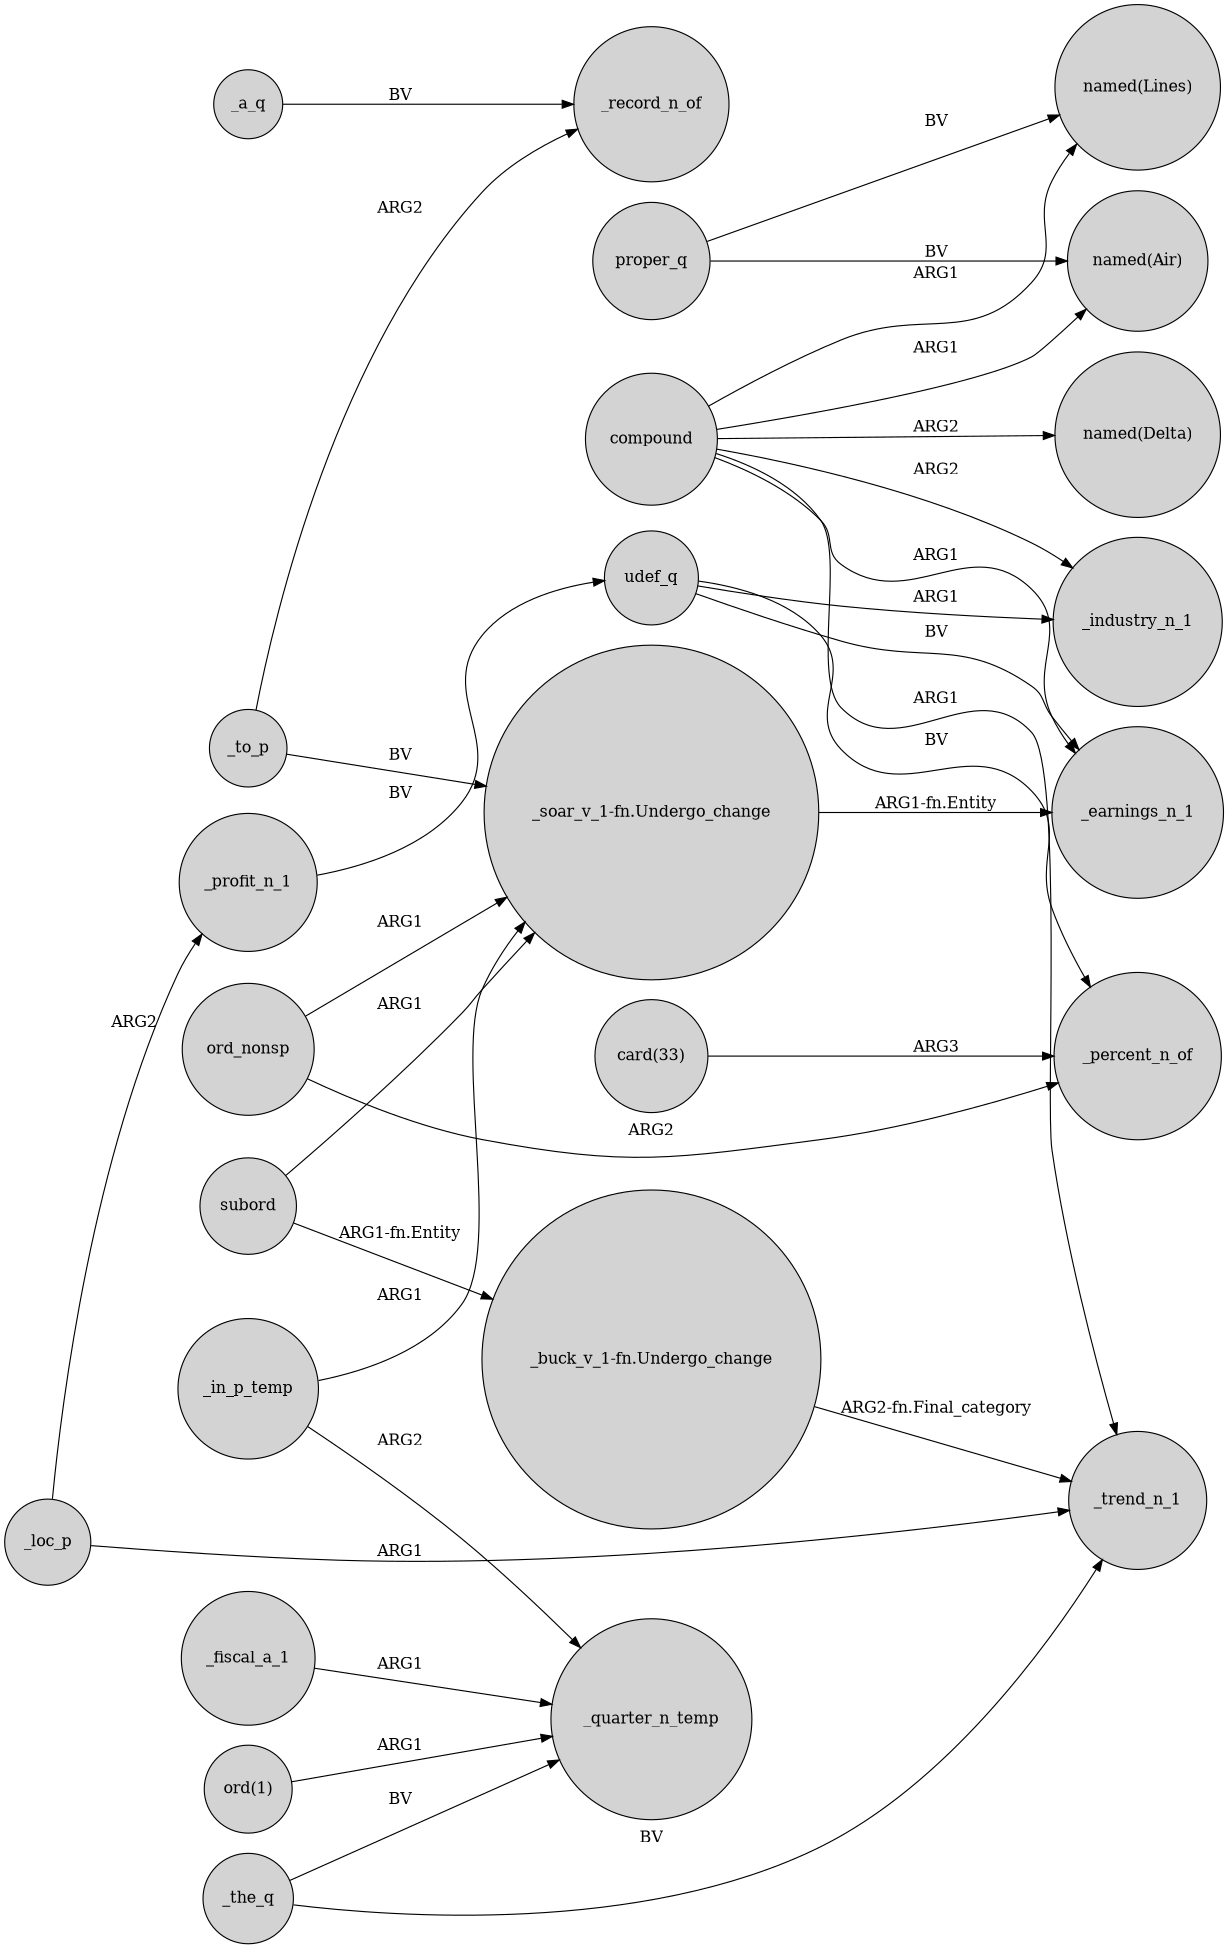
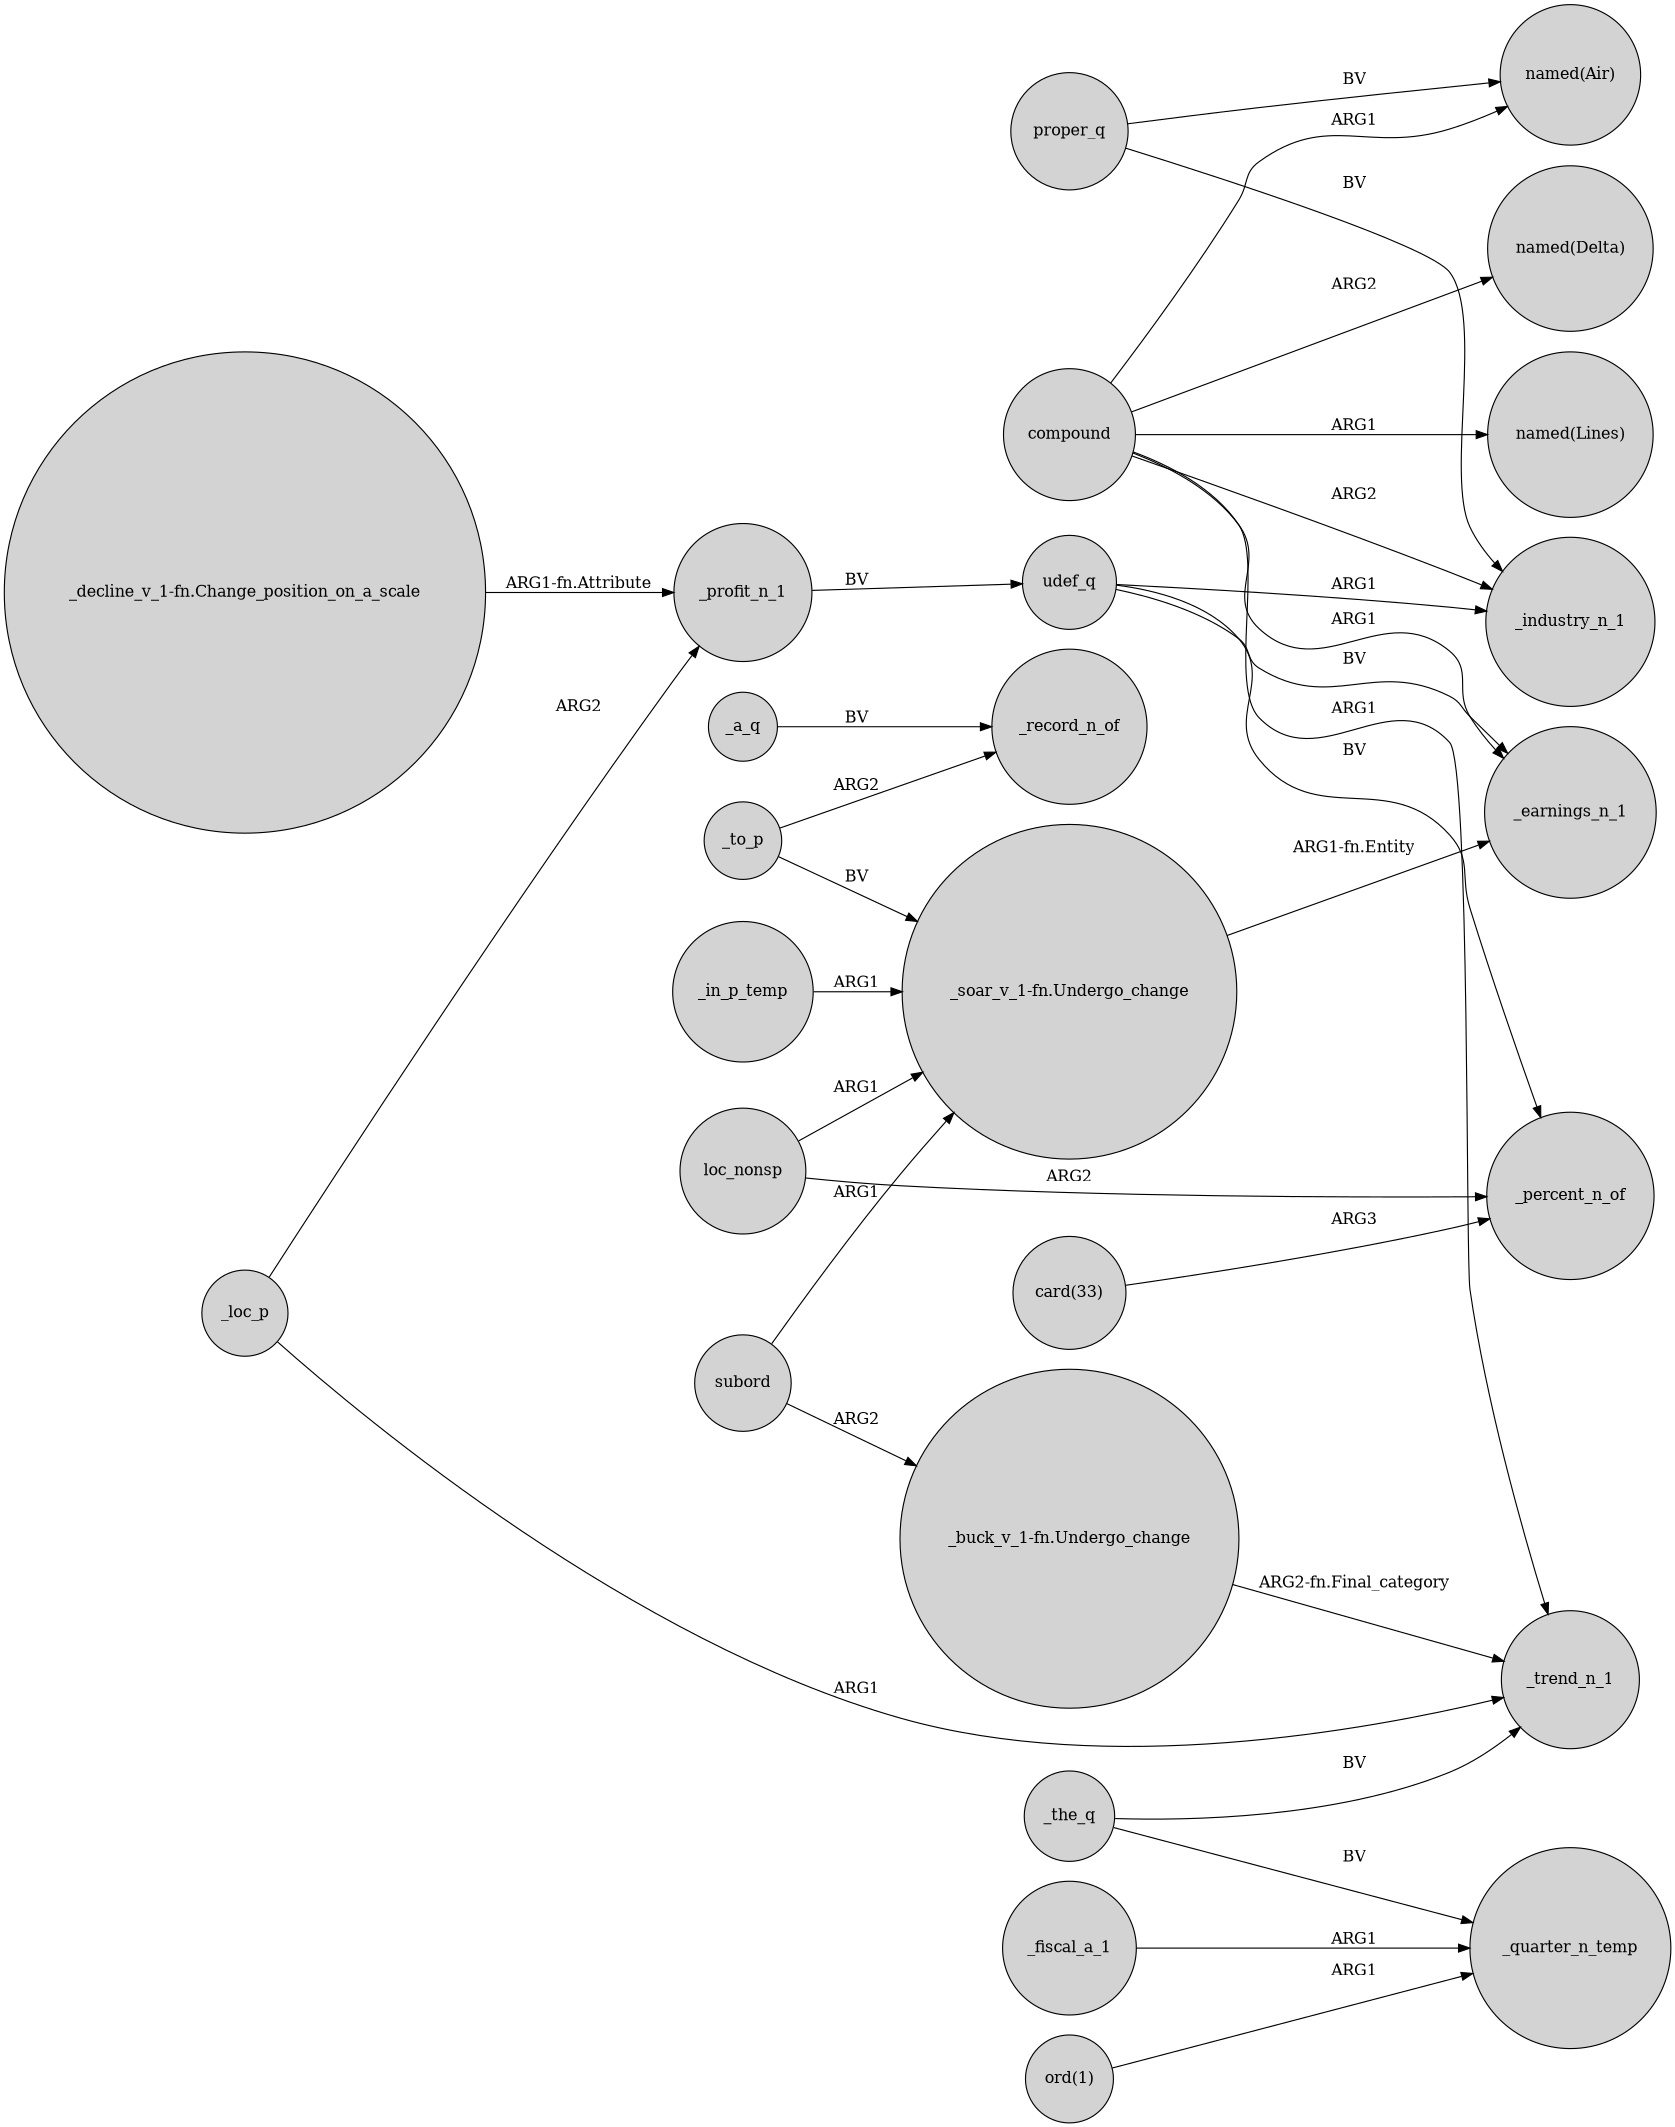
edge "proper_q" -> "named(Lines)": now "proper_q" -> "_industry_n_1"
node "_decline_v_1-fn.Change_position_on_a_scale": added
node "ord_nonsp": label "ord_nonsp" -> "loc_nonsp"
edge "subord" -> "_buck_v_1-fn.Undergo_change": label "ARG1-fn.Entity" -> "ARG2"
edge "_in_p_temp" -> "_quarter_n_temp": removed, label "ARG2"
